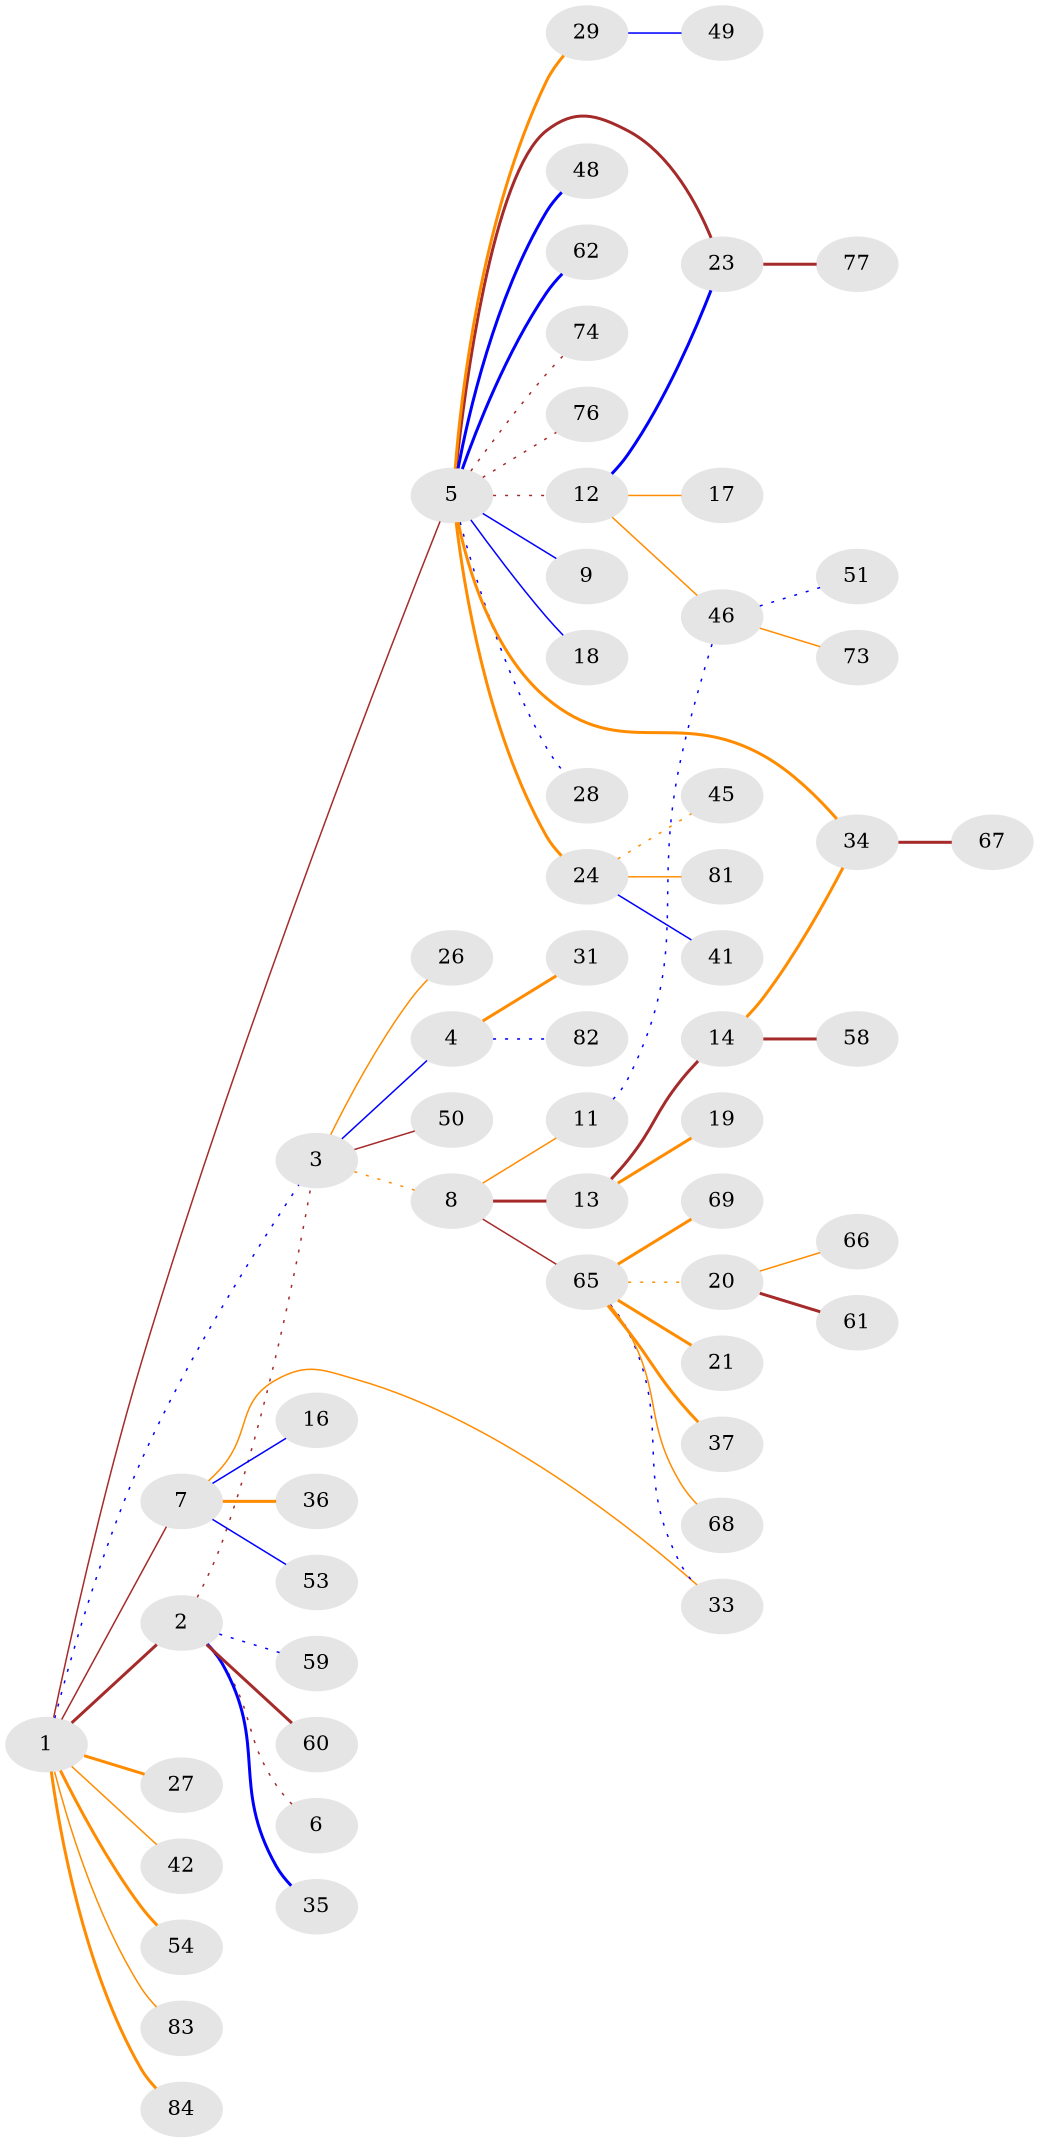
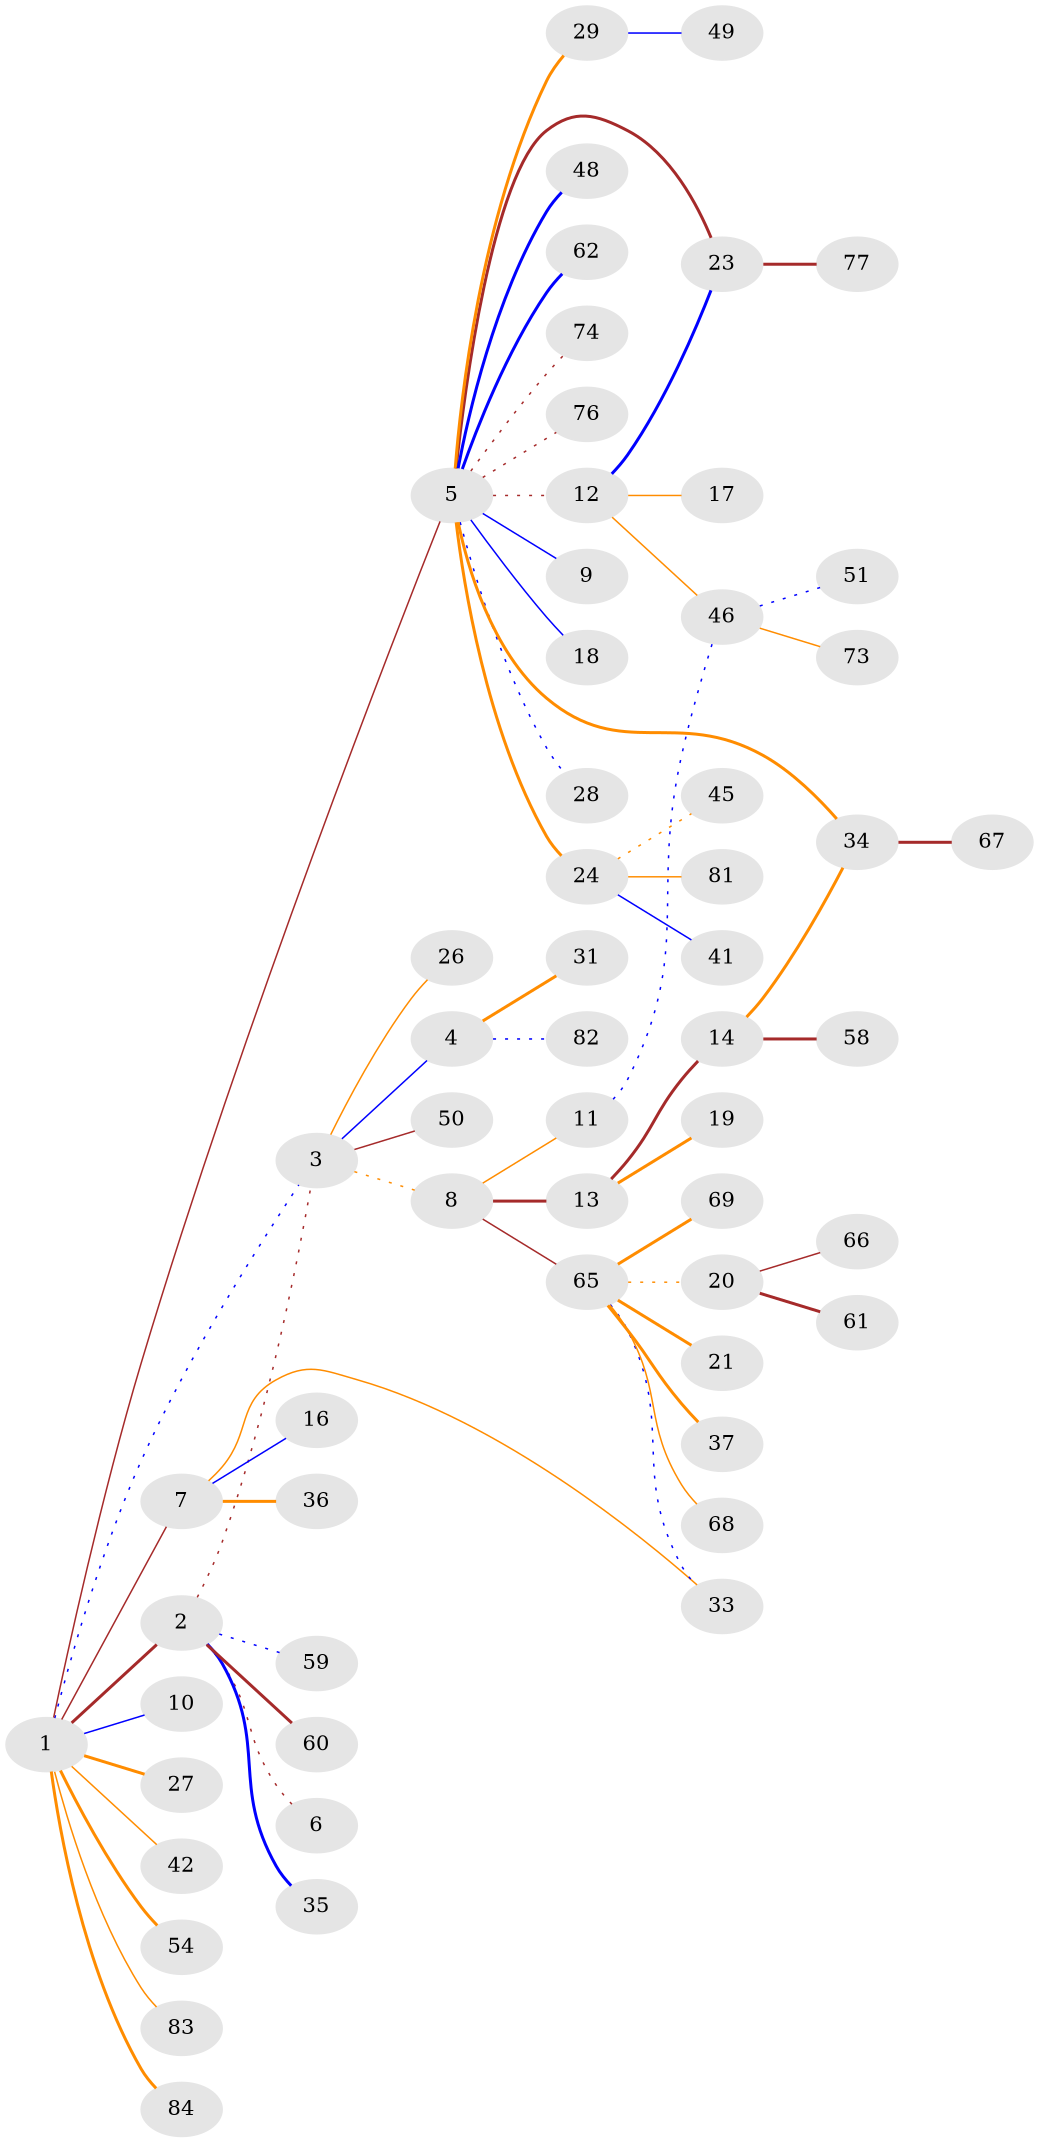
edge "66" -- "20": color darkorange -> brown
node "53": removed
node "10": added
